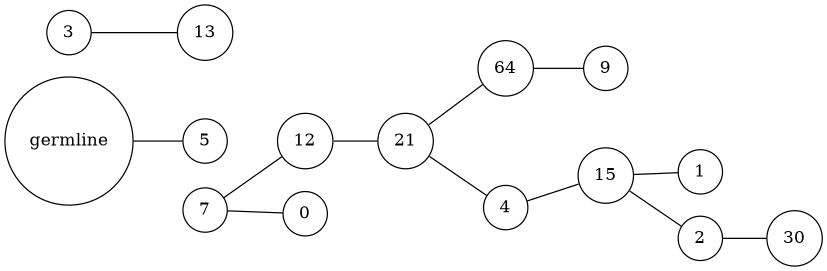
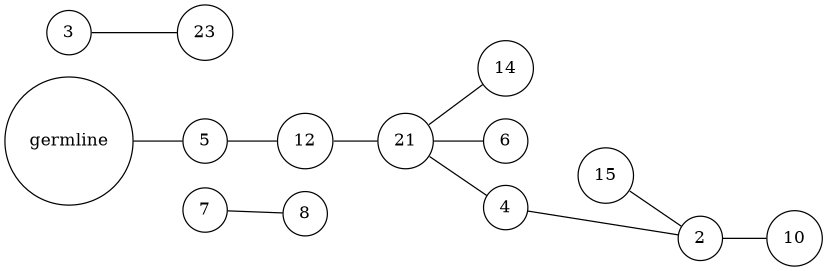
node "13": label "13" -> "23"
node "64": label "64" -> "14"
node "9": removed
node "6": added
node "1": removed
edge "12" -- "7": now "12" -- "5"
edge "15" -- "4": now "2" -- "4"
node "0": label "0" -> "8"
node "30": label "30" -> "10"
